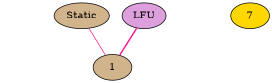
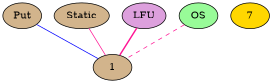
node "Put": added
node "OS": added
